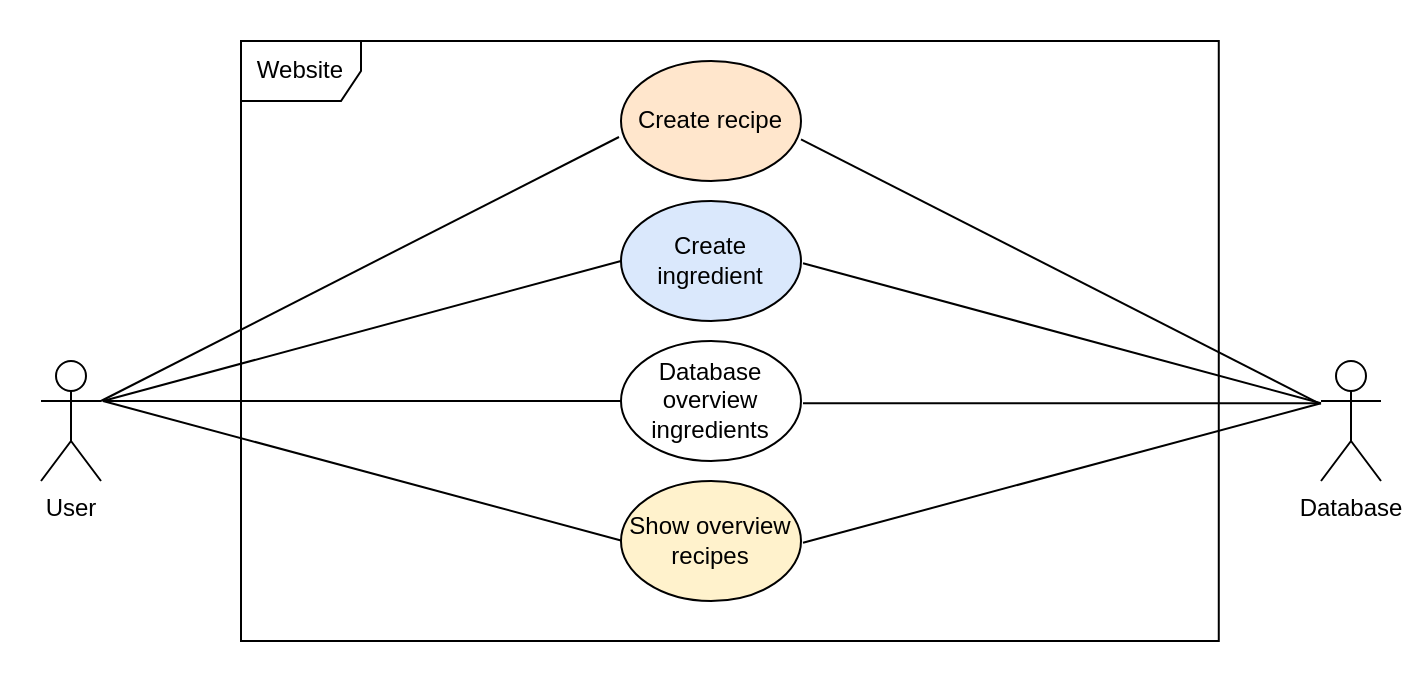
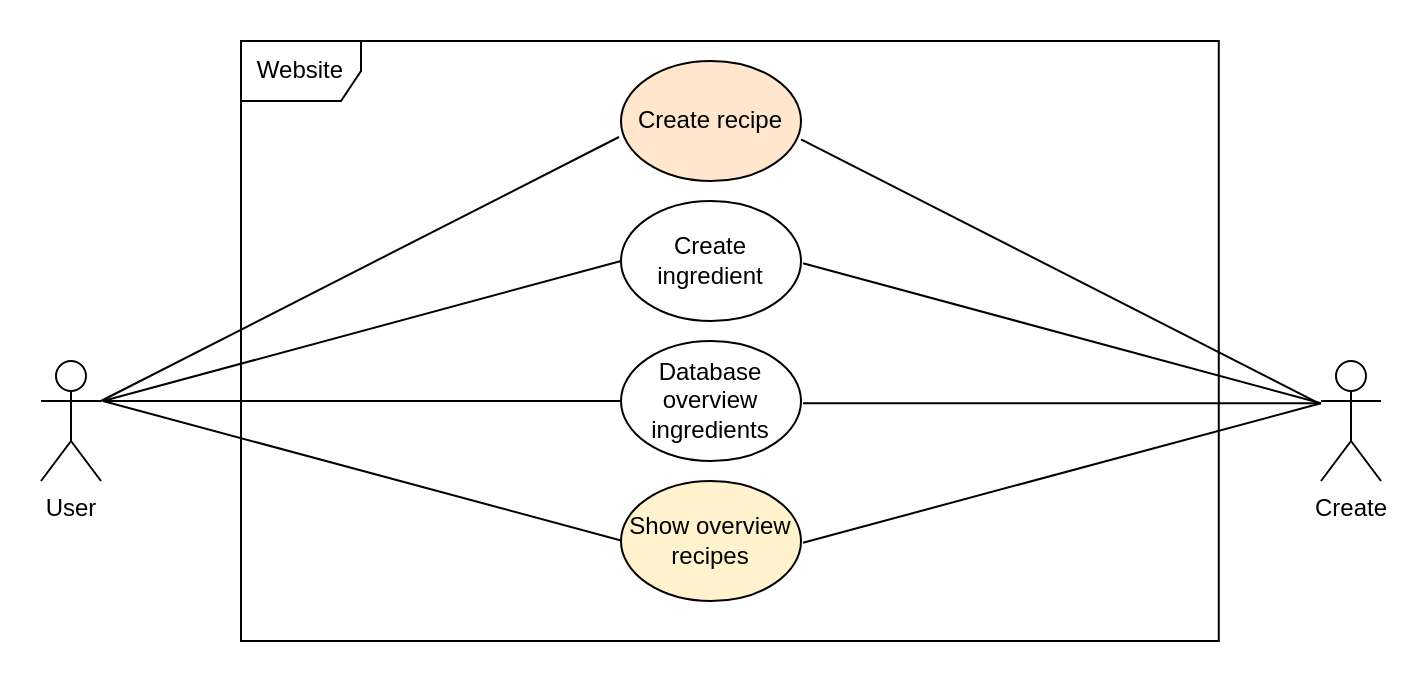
node "Create ingredient": fillcolor #dae8fc -> #ffffff
node "Database": label "Database" -> "Create"
